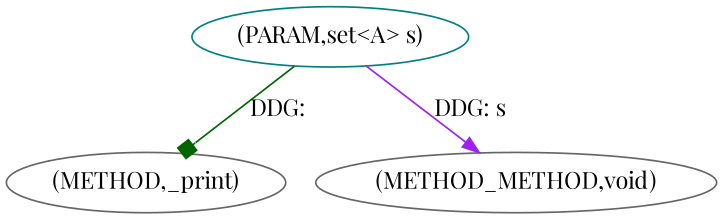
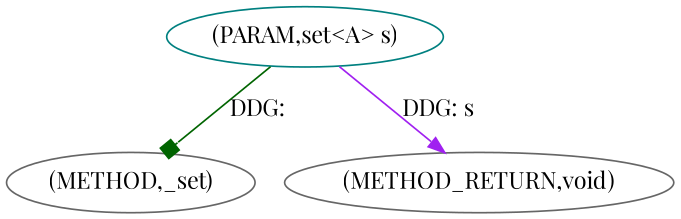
node "(METHOD,_print)": label "(METHOD,_print)" -> "(METHOD,_set)"
node "(METHOD_METHOD,void)": label "(METHOD_METHOD,void)" -> "(METHOD_RETURN,void)"
